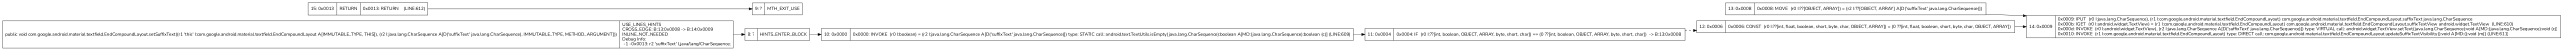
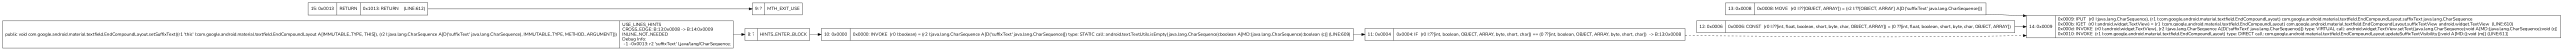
node "15: 0x0013": text "0x0013: RETURN    (LINE:612)" -> "0x1013: RETURN    (LINE:612)"
edge "11: 0x0004" -> "12: 0x0006": now "11: 0x0004" -> "14: 0x0009"
